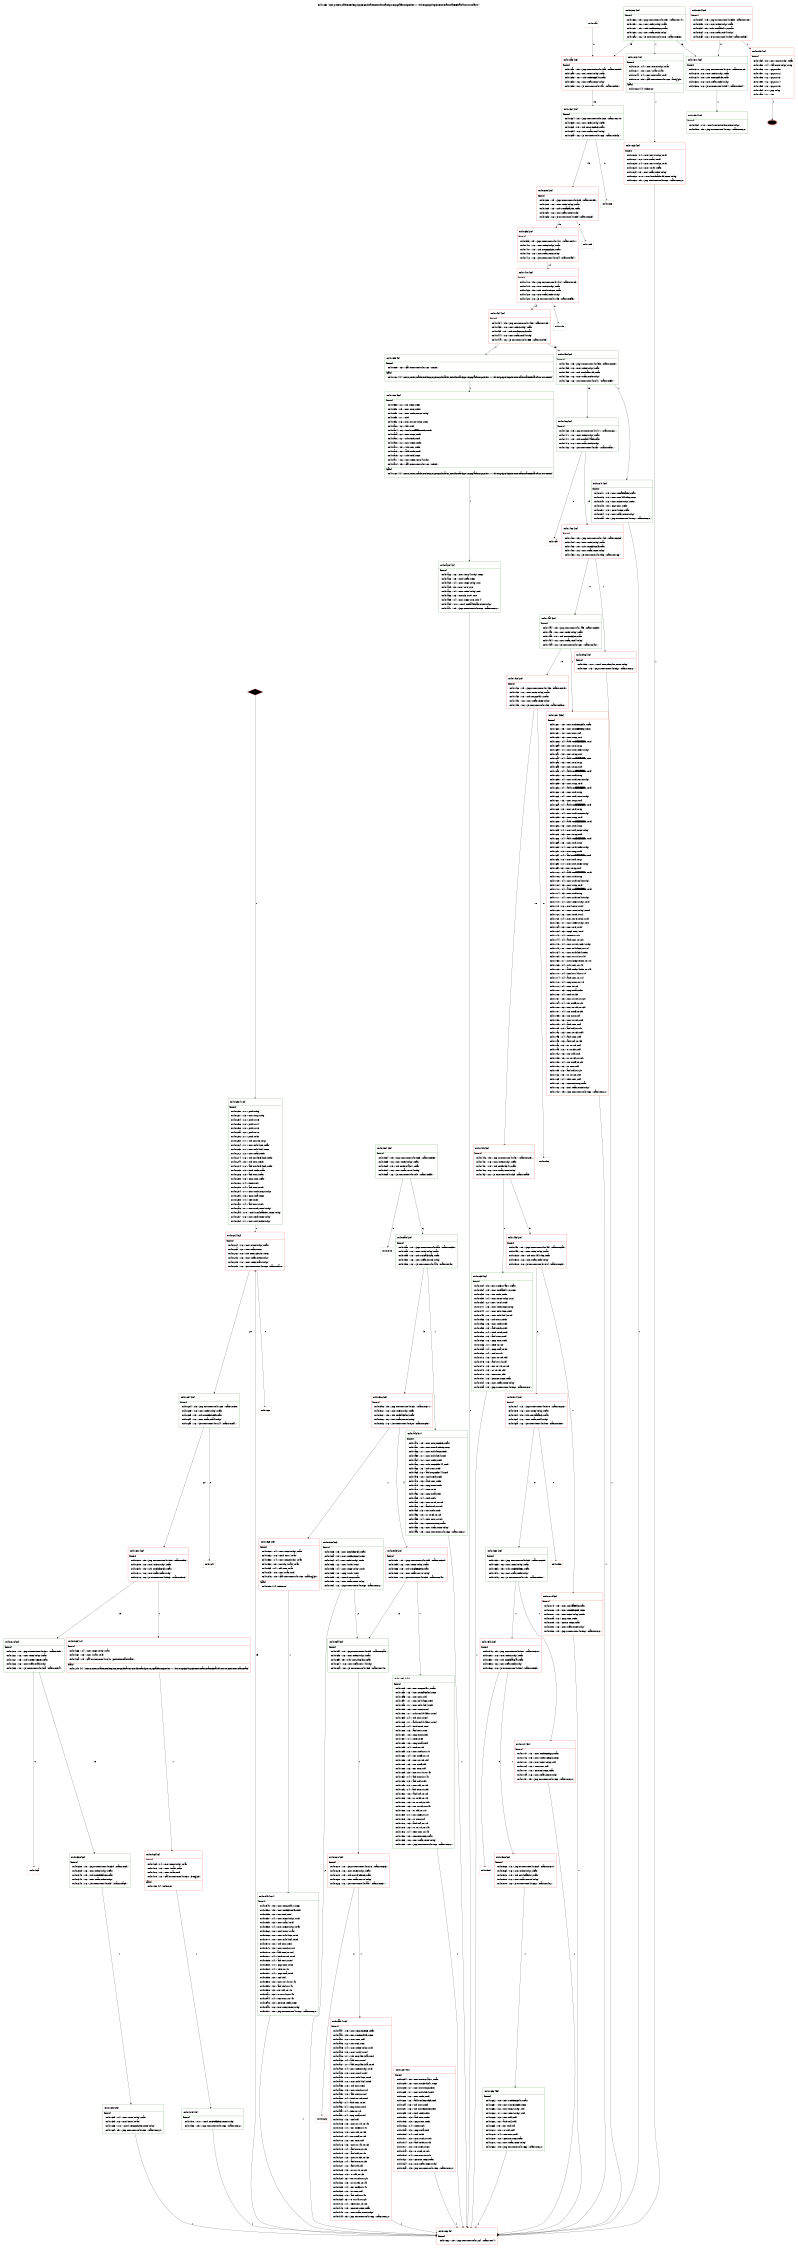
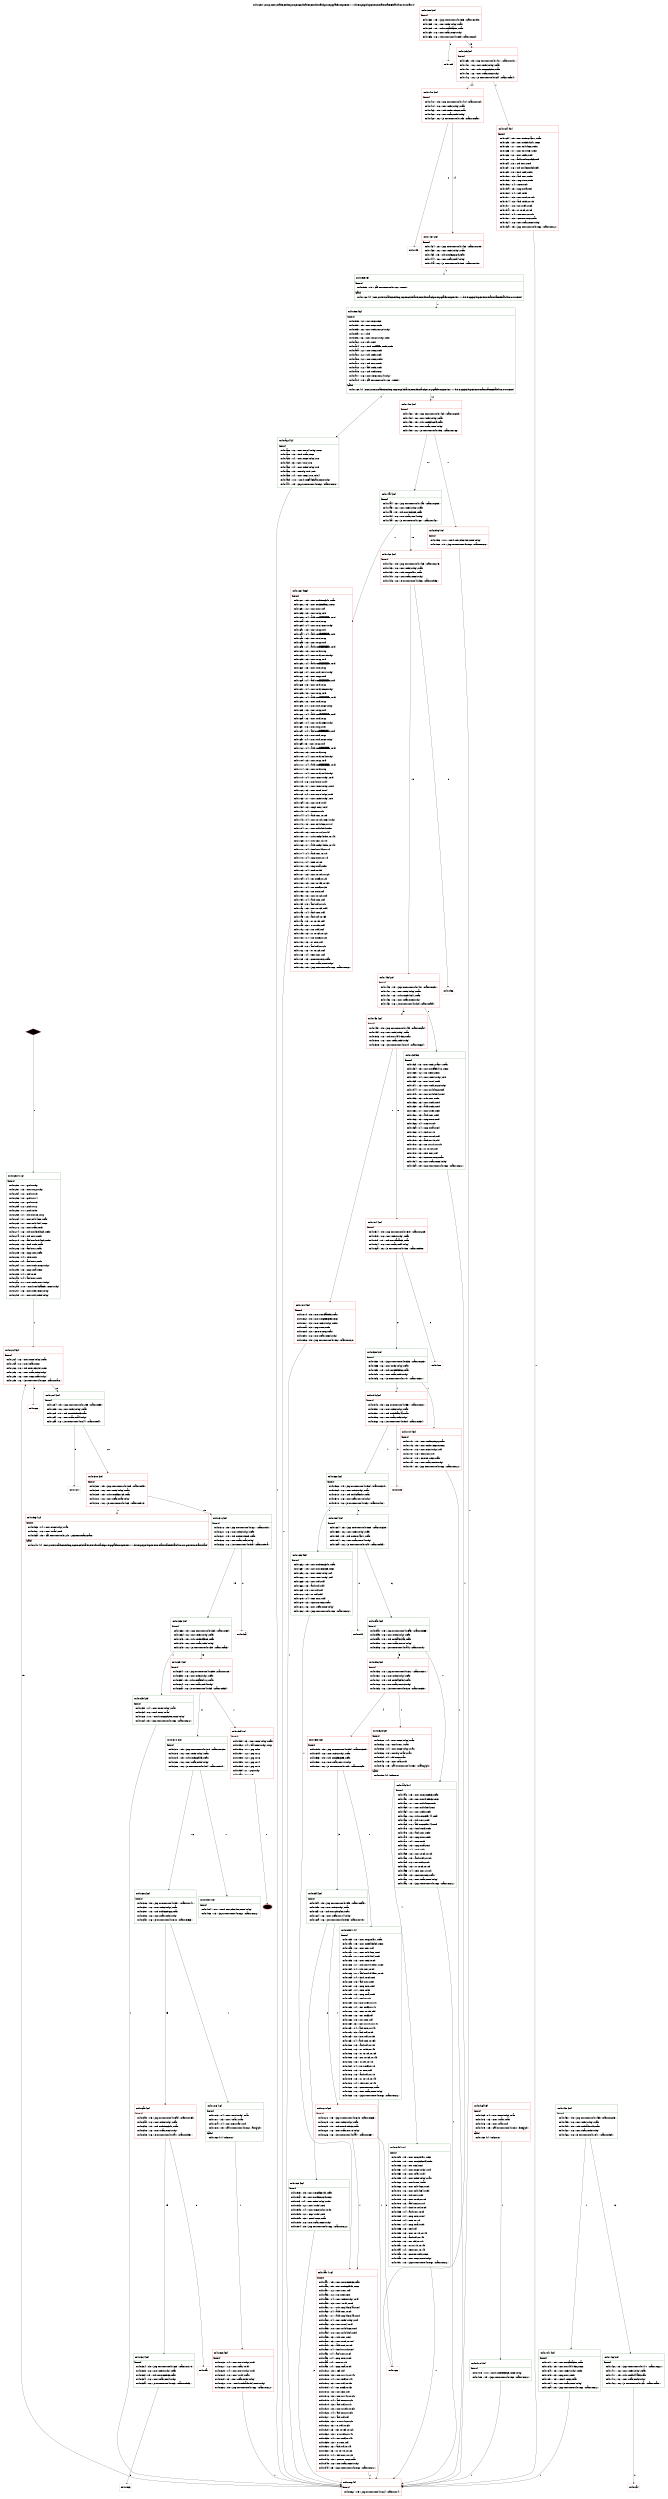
edge "0x401da1" -> "0x4013a8 [28]": reversed
edge "0x40138c [28]" -> "0x401370 [28]": reversed
edge "0x4013fc [28]" -> "0x401cd4 [91]": added, label "1"
edge "0x4013c4 [28]" -> "0x4013e0 [28]": removed, label "15"
edge "0x401434 [28]" -> "0x401450 [28]": removed, label "13"
edge "0x40146c [28]" -> "0x401488 [28]": now "0x4019ee [52]" -> "0x401488 [28]"
edge "0x401568 [28]" -> "0x401584 [28]": added, label "6"
edge "0x4019c5 [36]" -> "0x4015f4 [28]": reversed
edge "0x401338 [28]" -> "0x401354 [28]": added, label "18"
edge "0x401b63 [12]" -> "0x401b6f [15]": removed, label "1"
edge "0x401d2f [96]" -> "0x401e62 [5]": now "0x401d2f [96]" -> "0x40162c"
node "0x401568 [28]": color red -> darkgreen
edge "0x401652 [53]" -> "0x401e62 [5]": now "0x401652 [53]" -> "0x401aa7 [173]"
